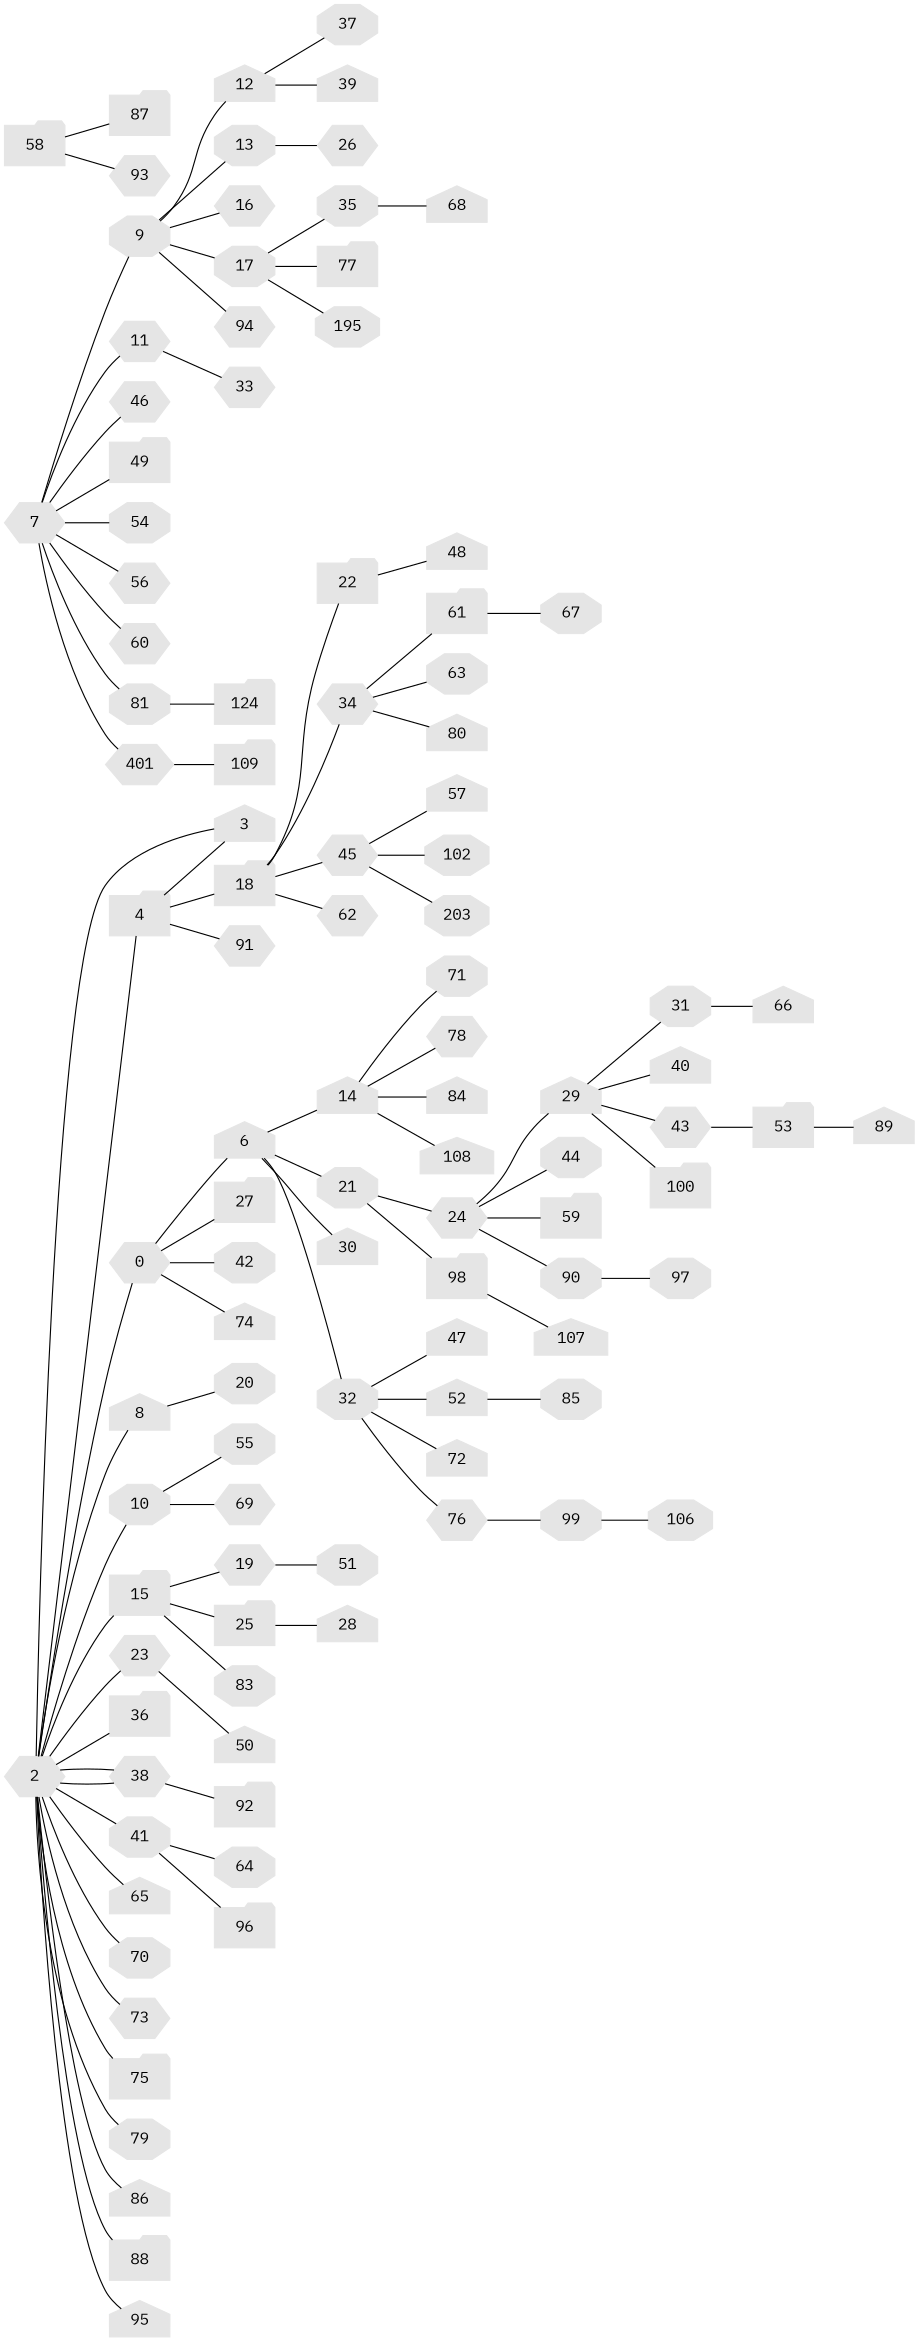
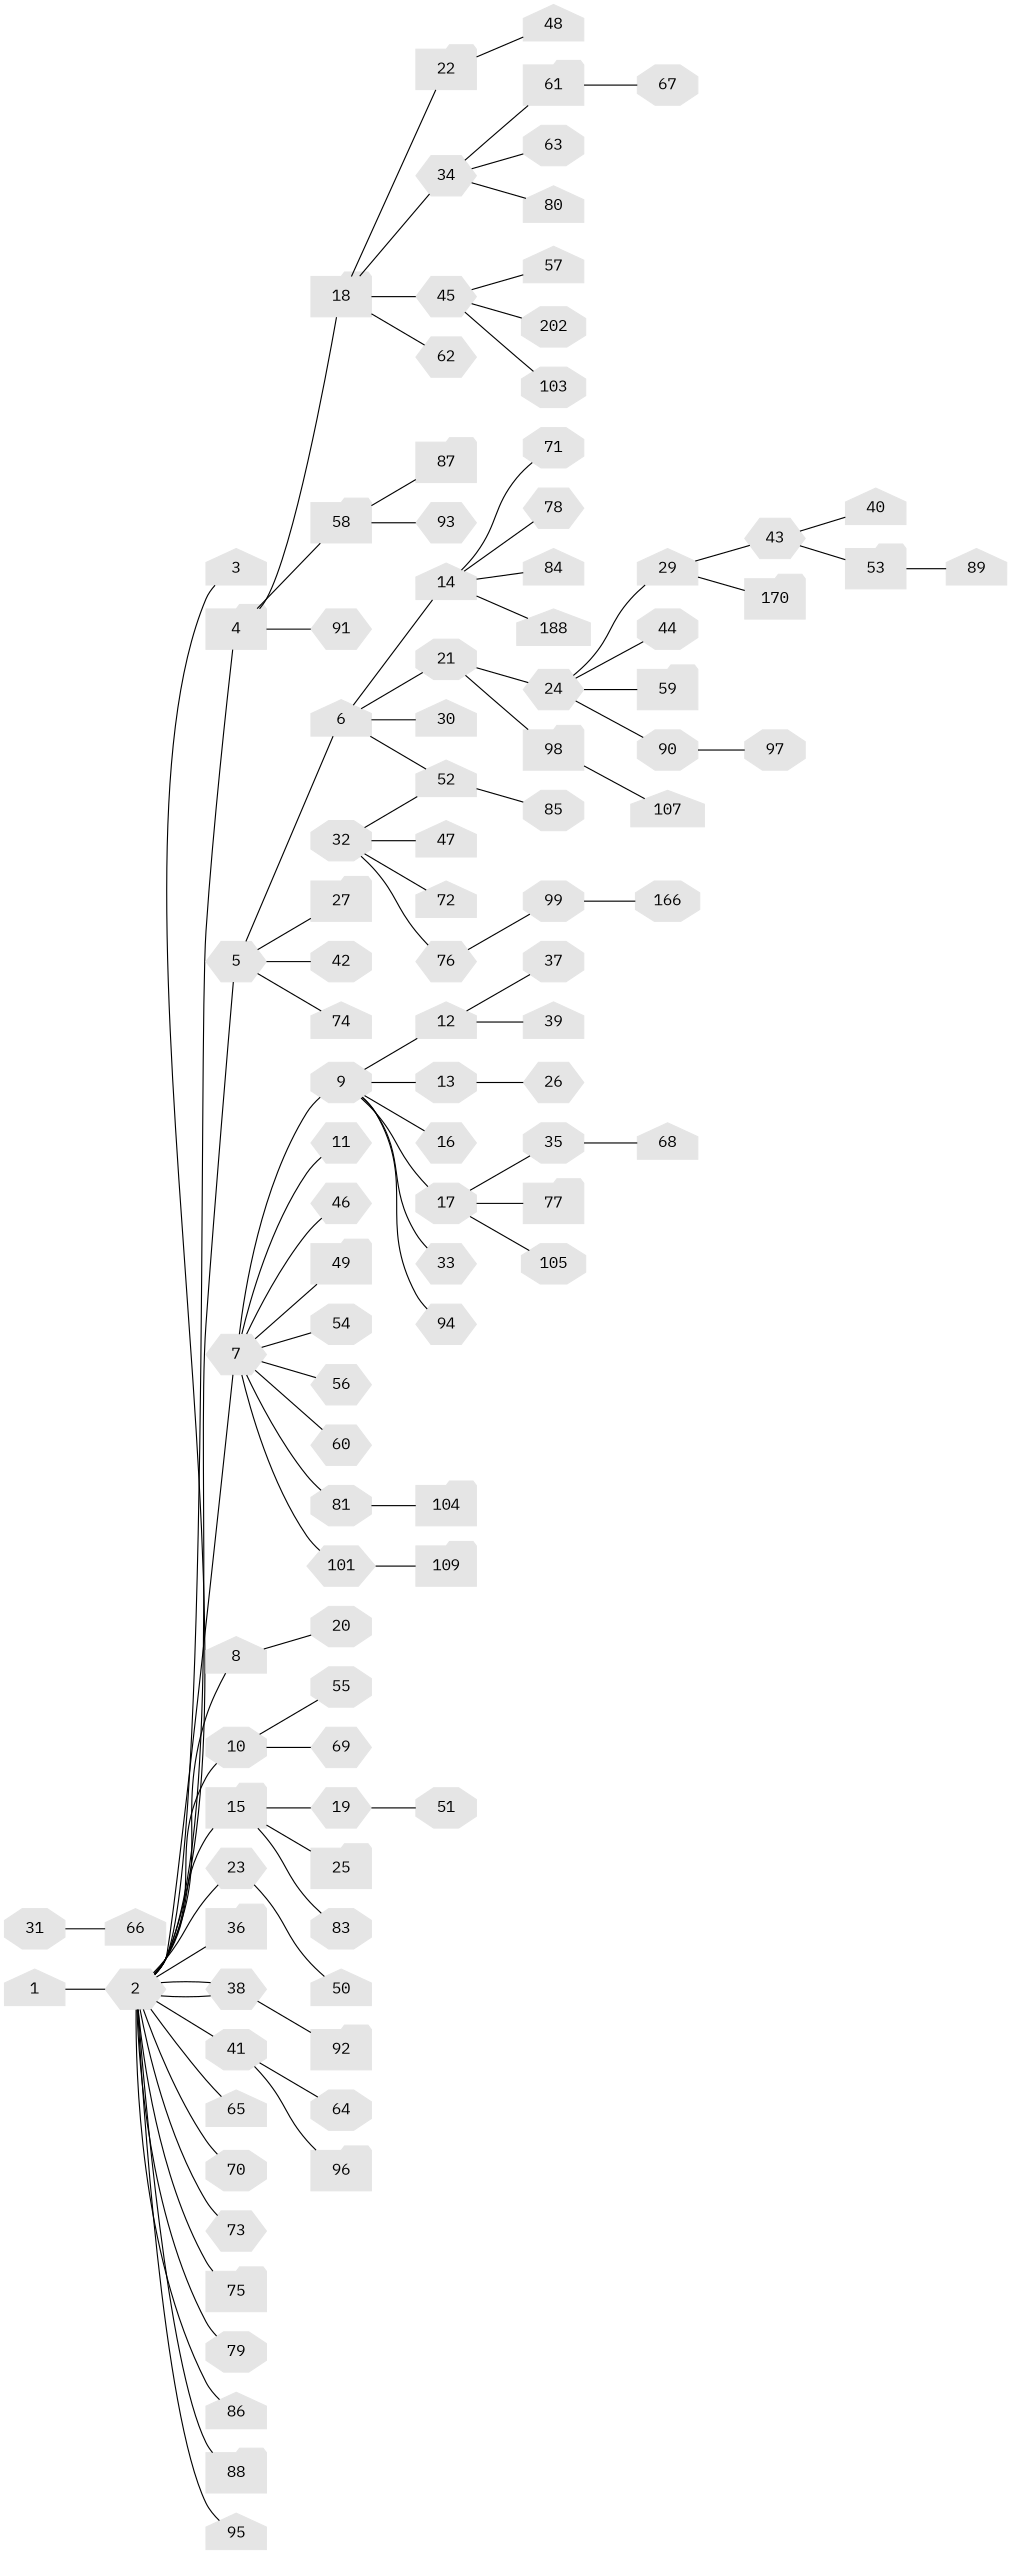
node "195": label "195" -> "105"
edge "11" -- "33": now "9" -- "33"
node "124": label "124" -> "104"
node "401": label "401" -> "101"
node "102": label "102" -> "202"
edge "3" -- "4": now "58" -- "4"
node "203": label "203" -> "103"
edge "31" -- "29": removed
edge "40" -- "29": now "40" -- "43"
node "108": label "108" -> "188"
node "100": label "100" -> "170"
node "0": label "0" -> "5"
edge "6" -- "32": now "6" -- "52"
node "106": label "106" -> "166"
edge "7" -- "2": added
node "28": removed
node "1": added
